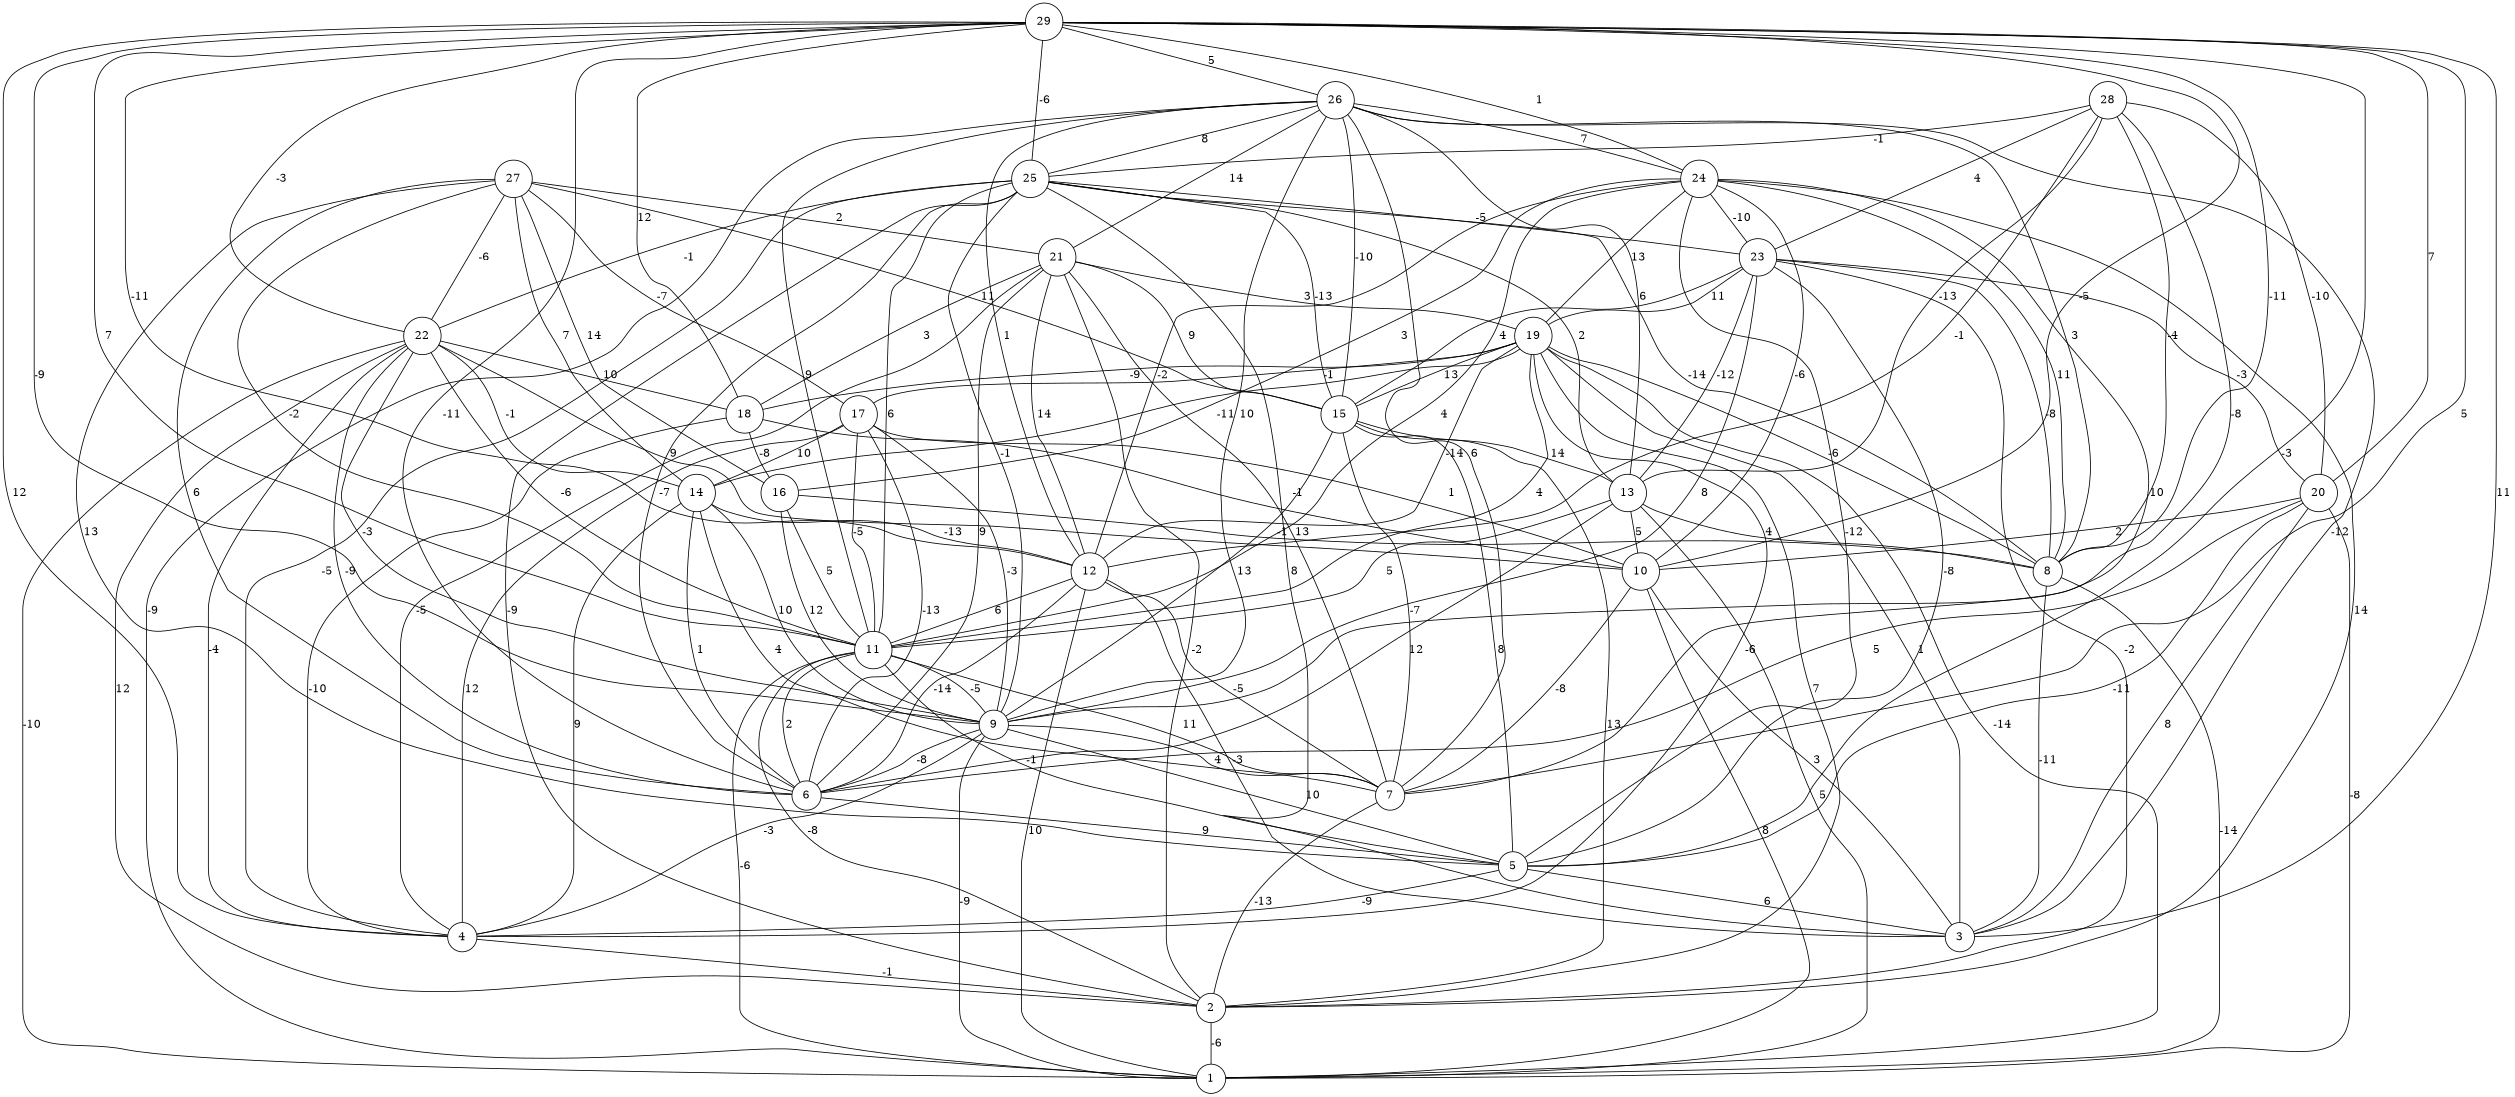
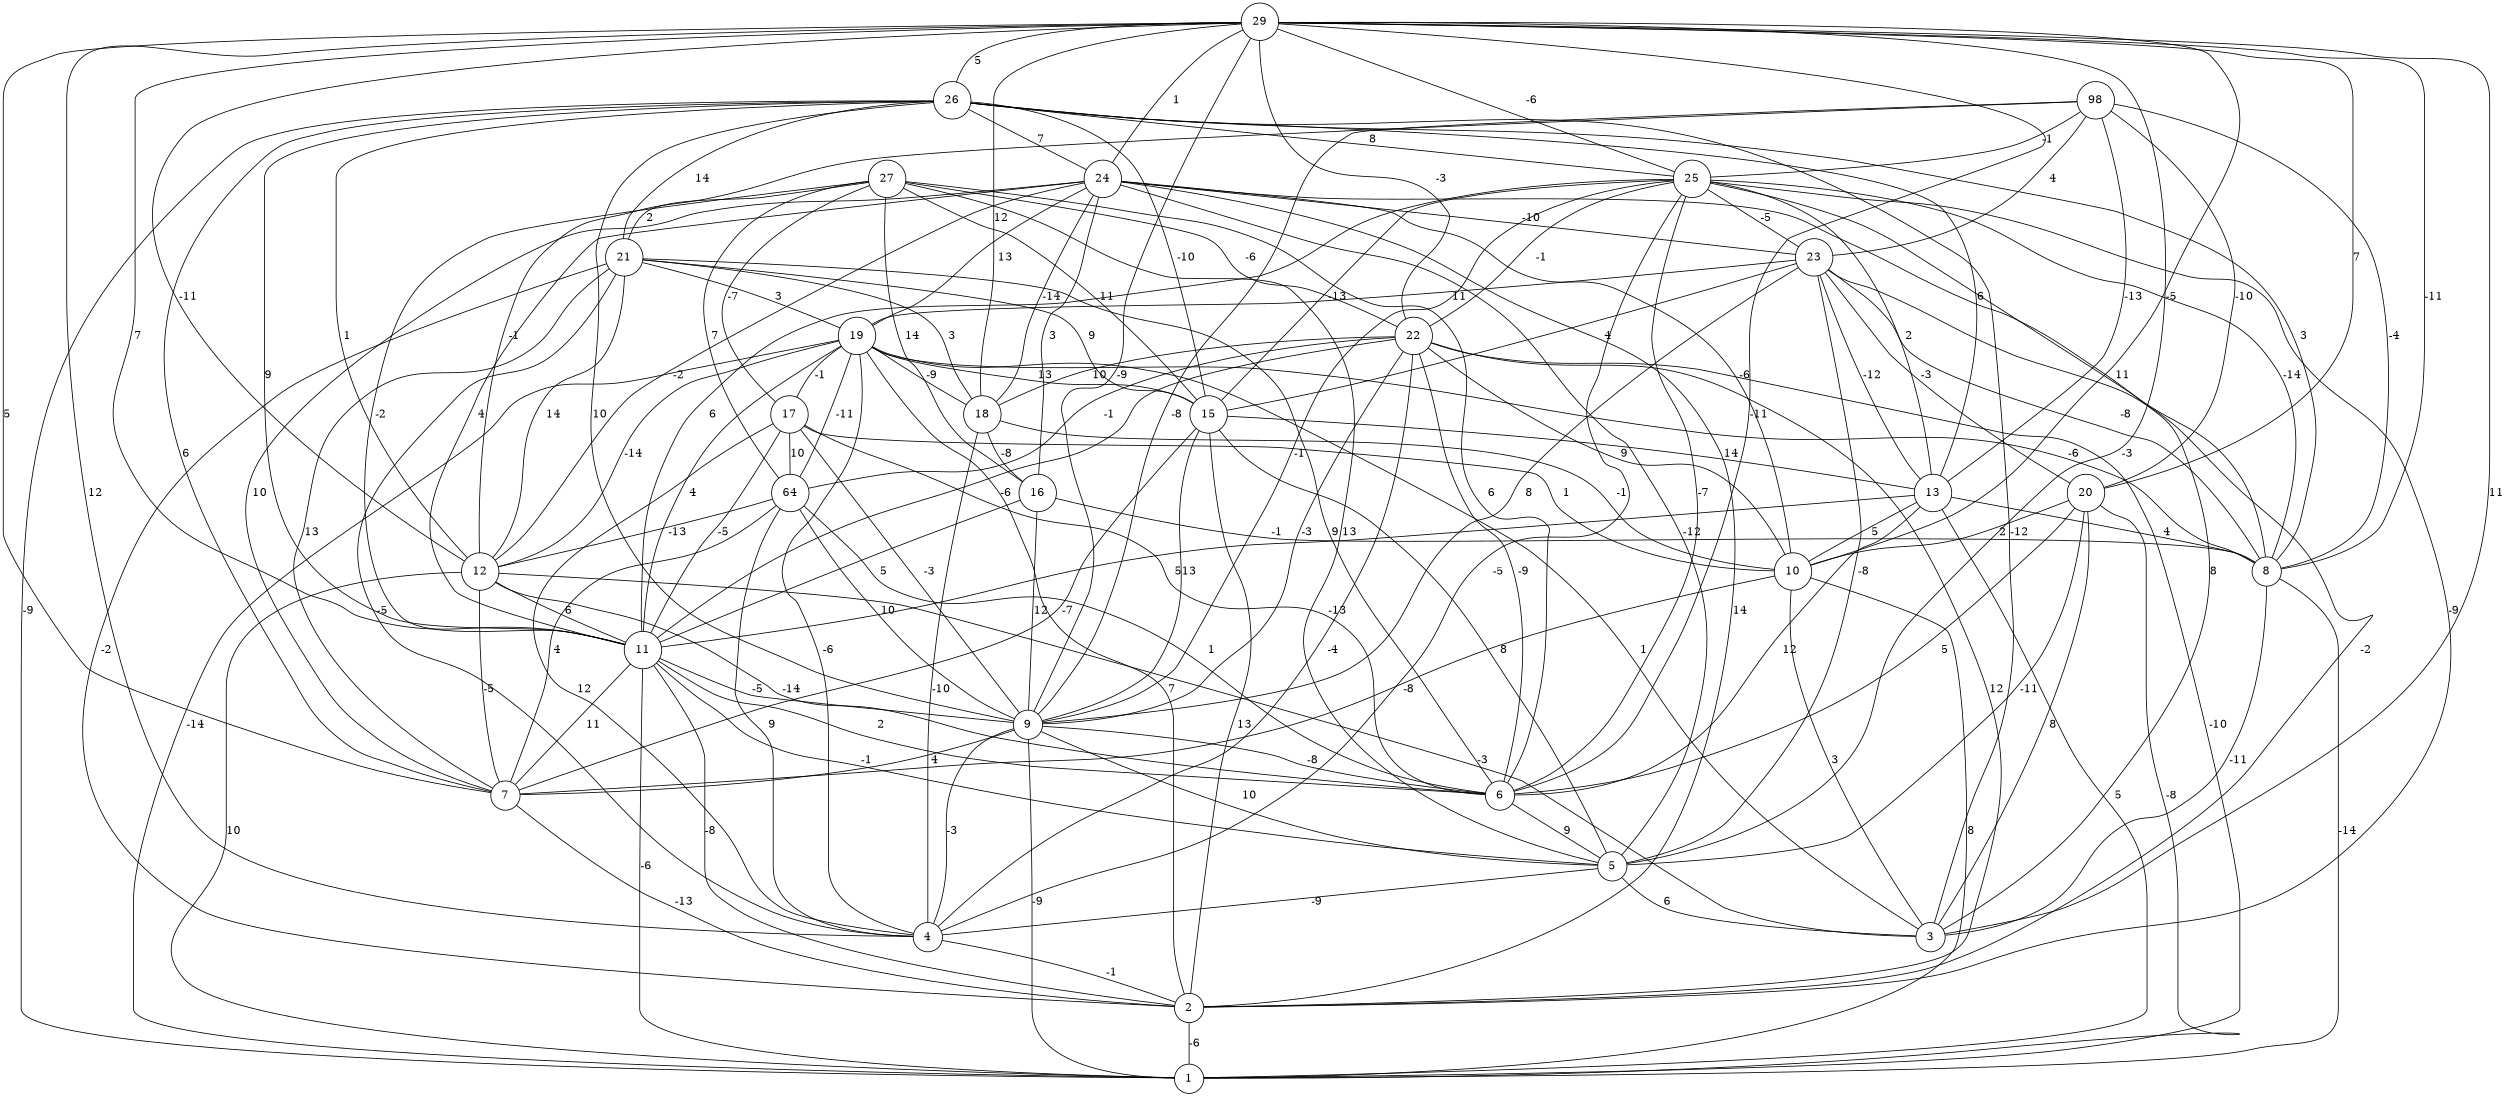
node "28": label "28" -> "98"
edge "24" -- "18": added, label "-14"
node "14": label "14" -> "64"
